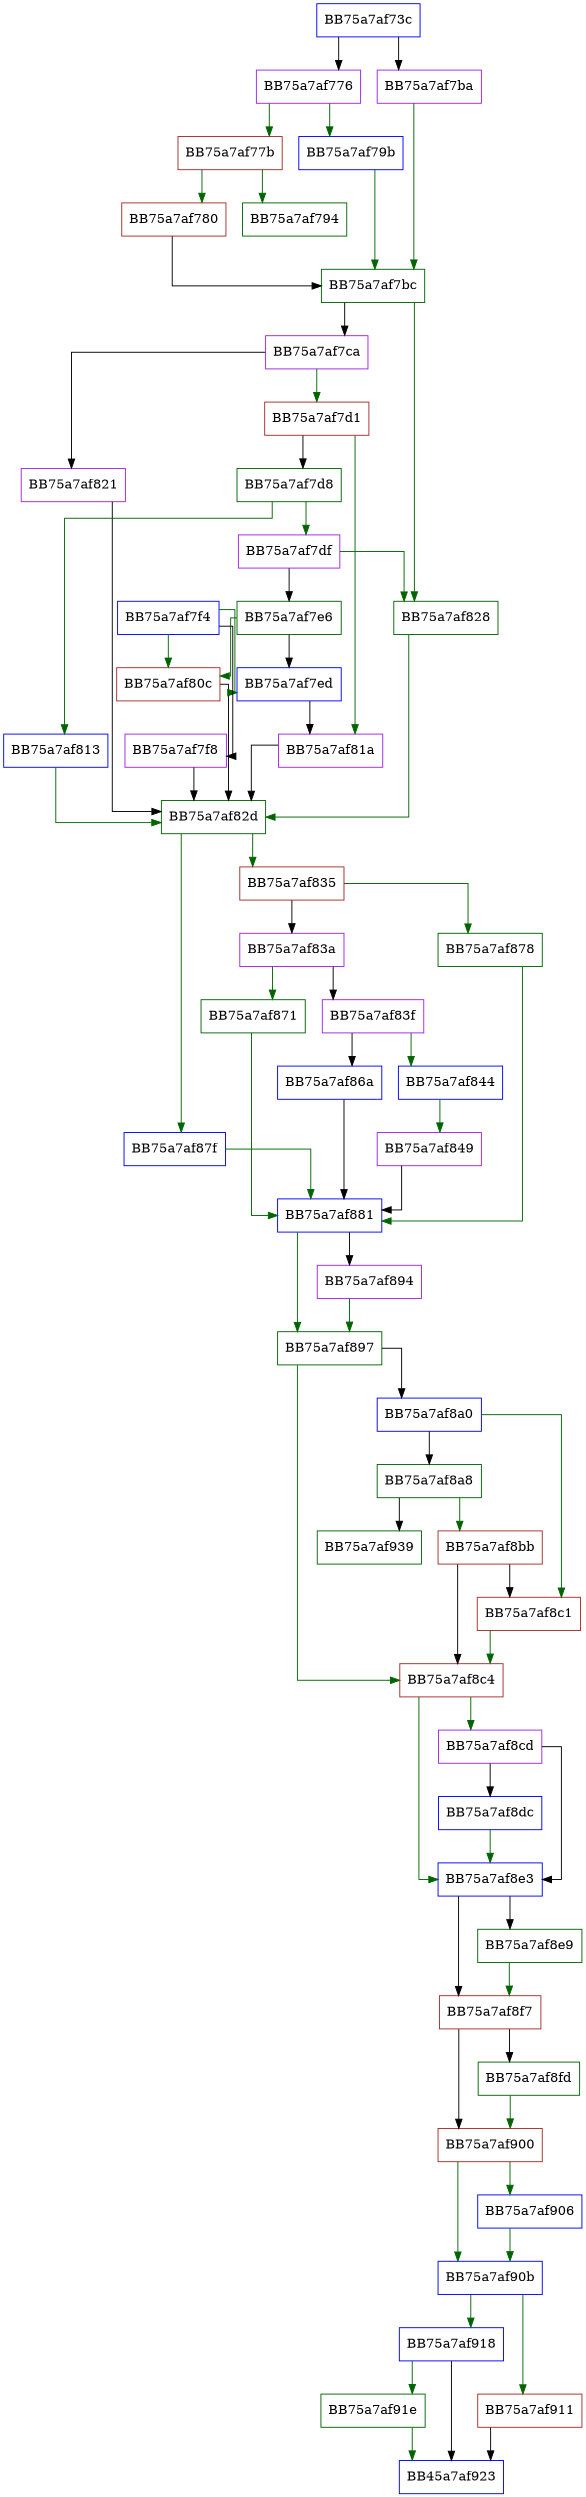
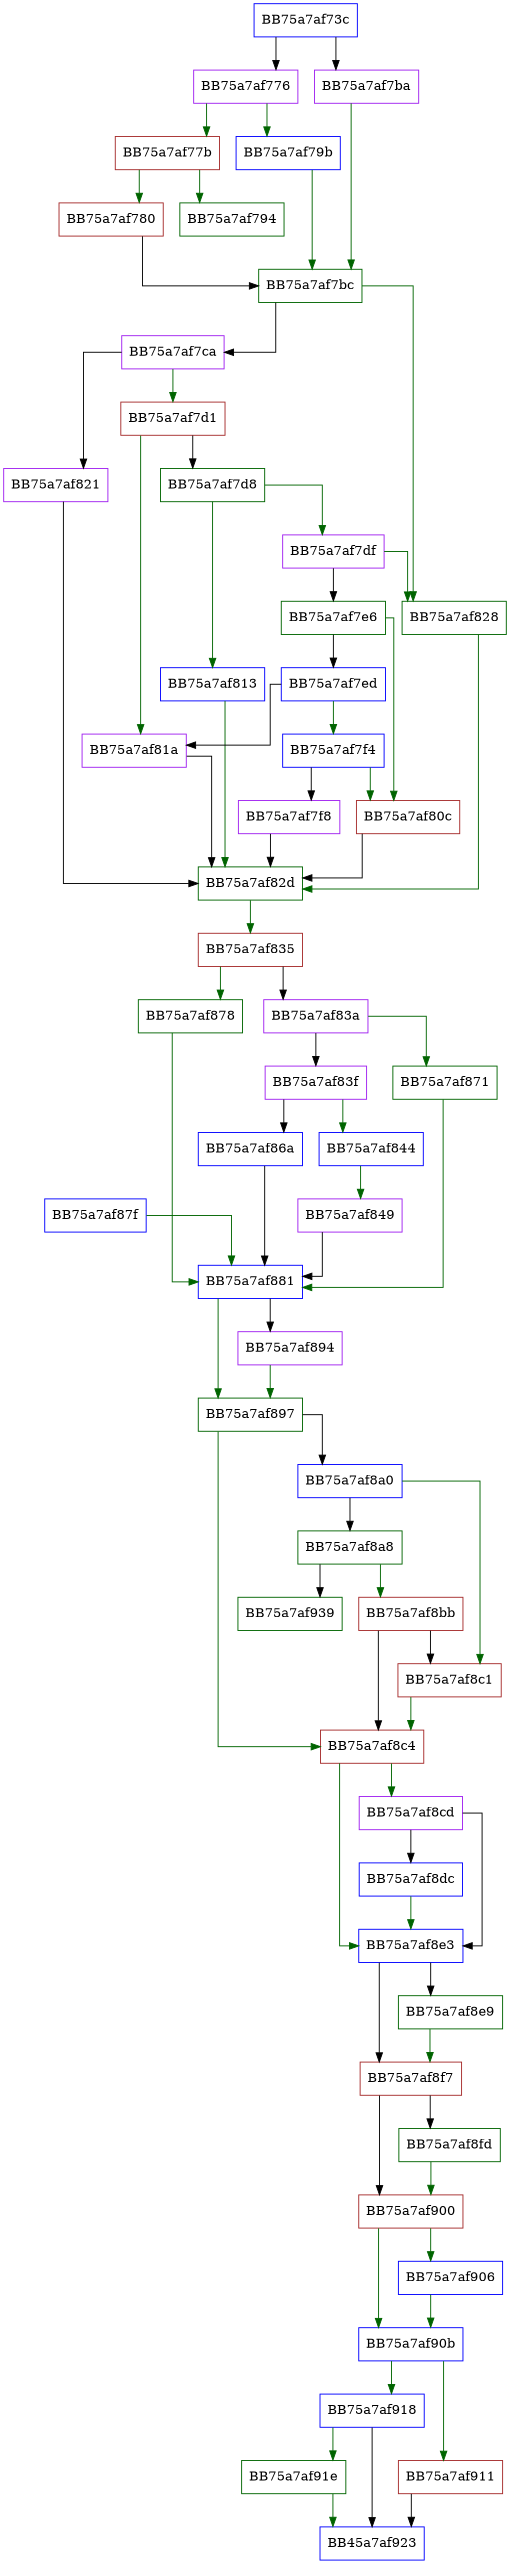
edge "BB75a7af7f4" -> "BB75a7af7ed": reversed
edge "BB75a7af82d" -> "BB75a7af87f": removed
